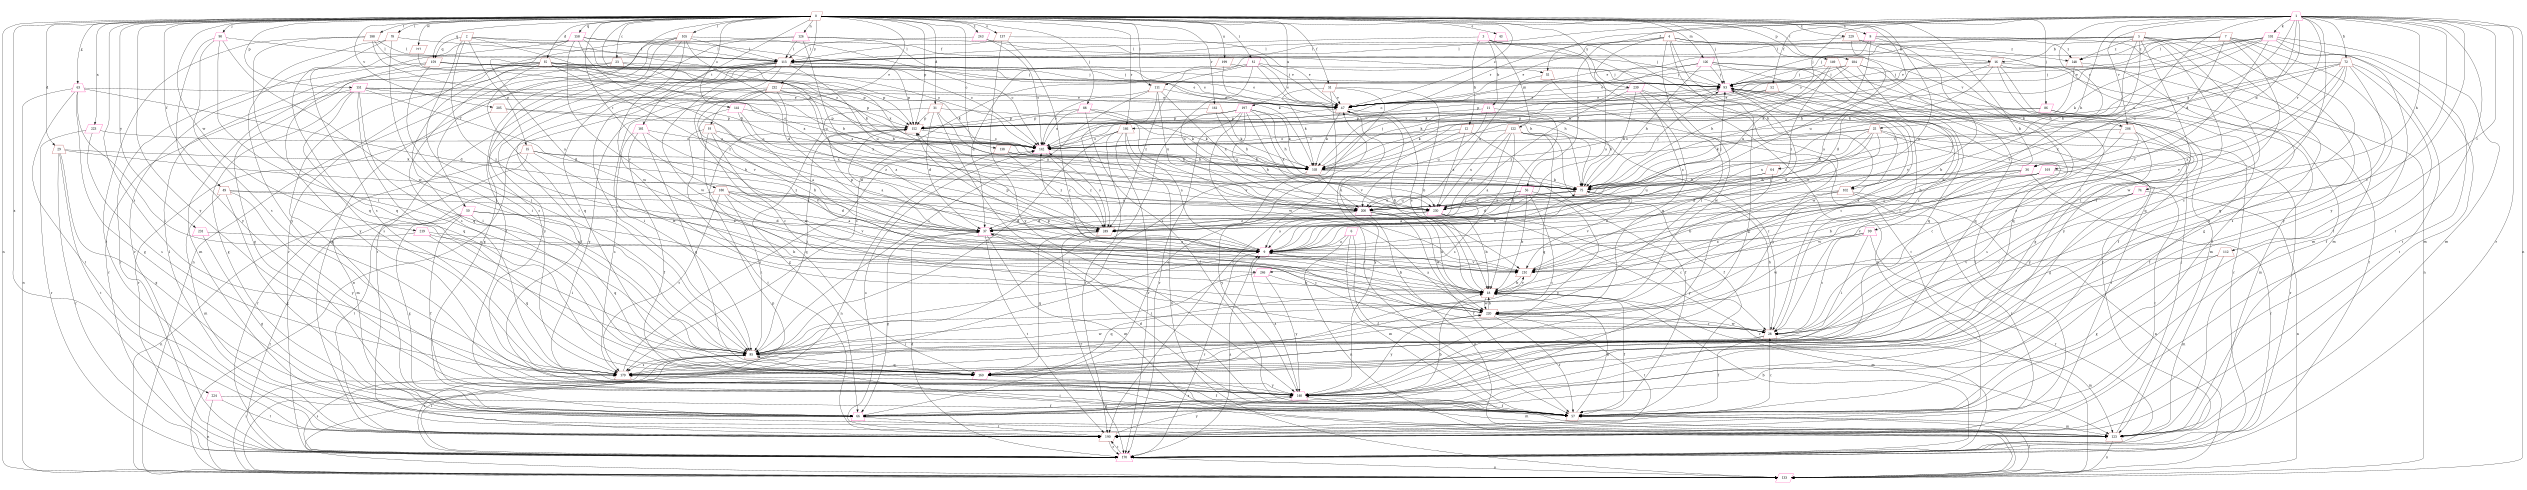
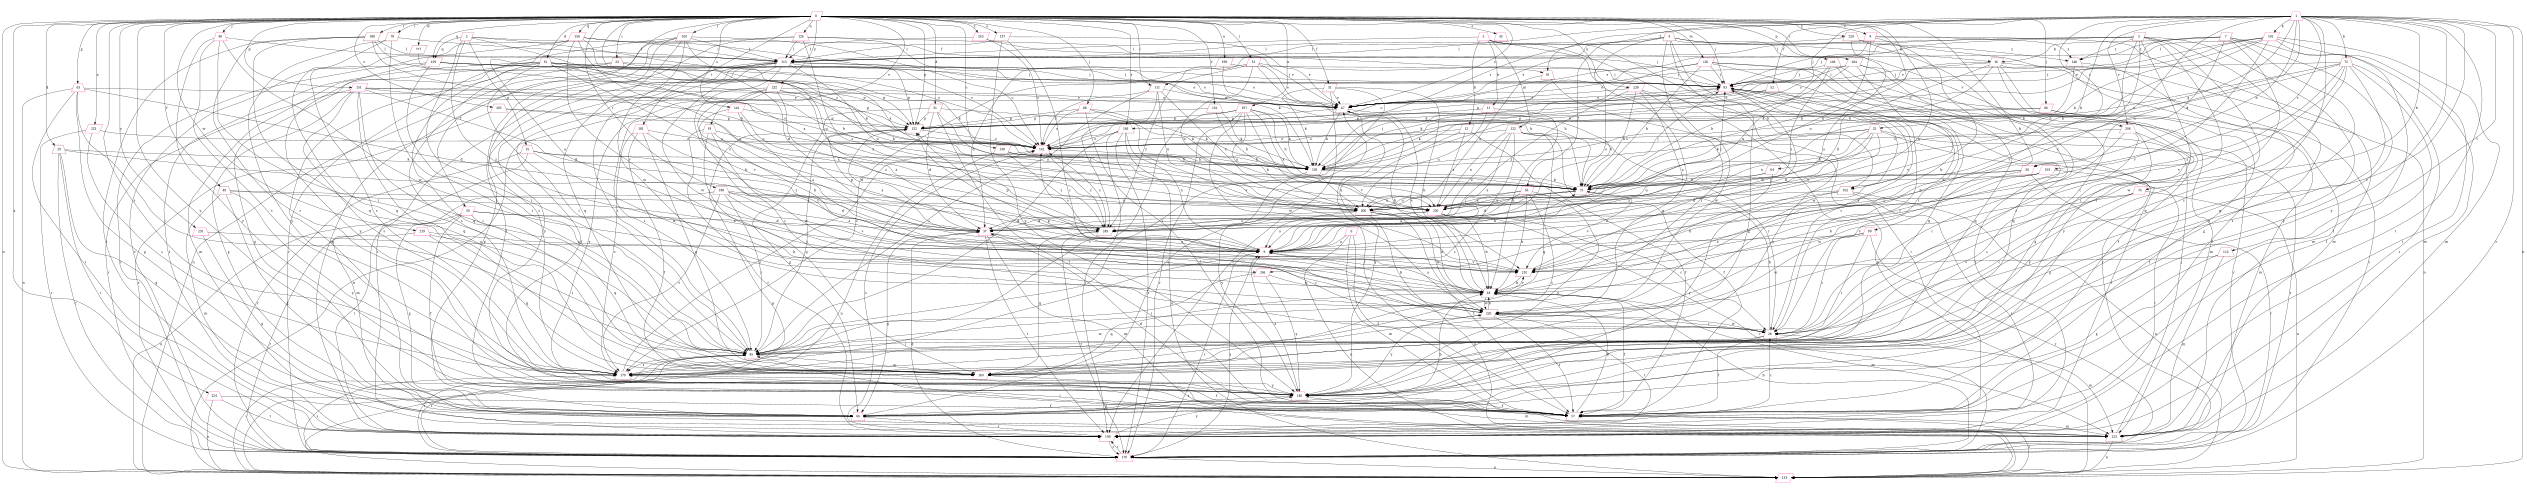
edge "188" -> "179": added, label "s"
